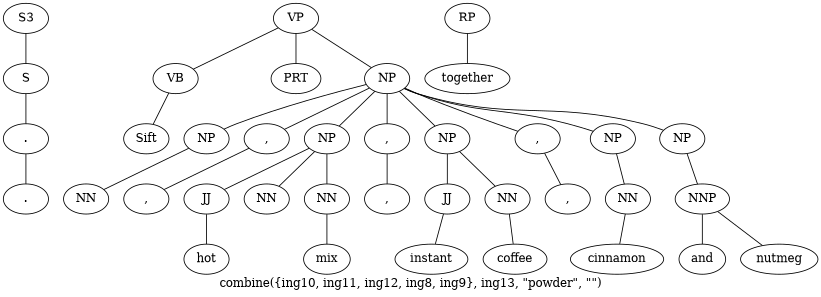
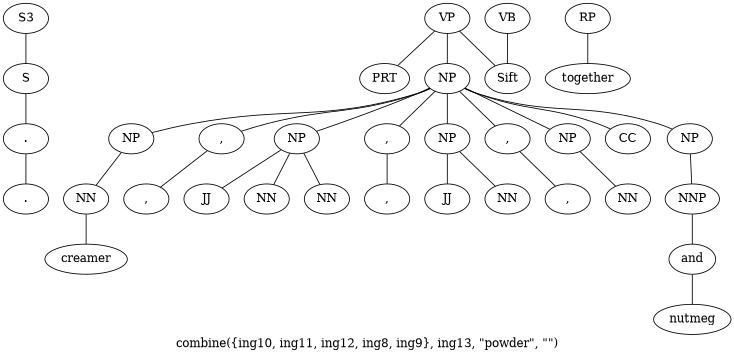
edge "VP" -- "VB": now "VP" -- "Sift"
node "CC": added
edge "NNP" -- "nutmeg": now "and" -- "nutmeg"
node "creamer": added
node "hot": removed
node "mix": removed
node "instant": removed
node "coffee": removed
node "cinnamon": removed
